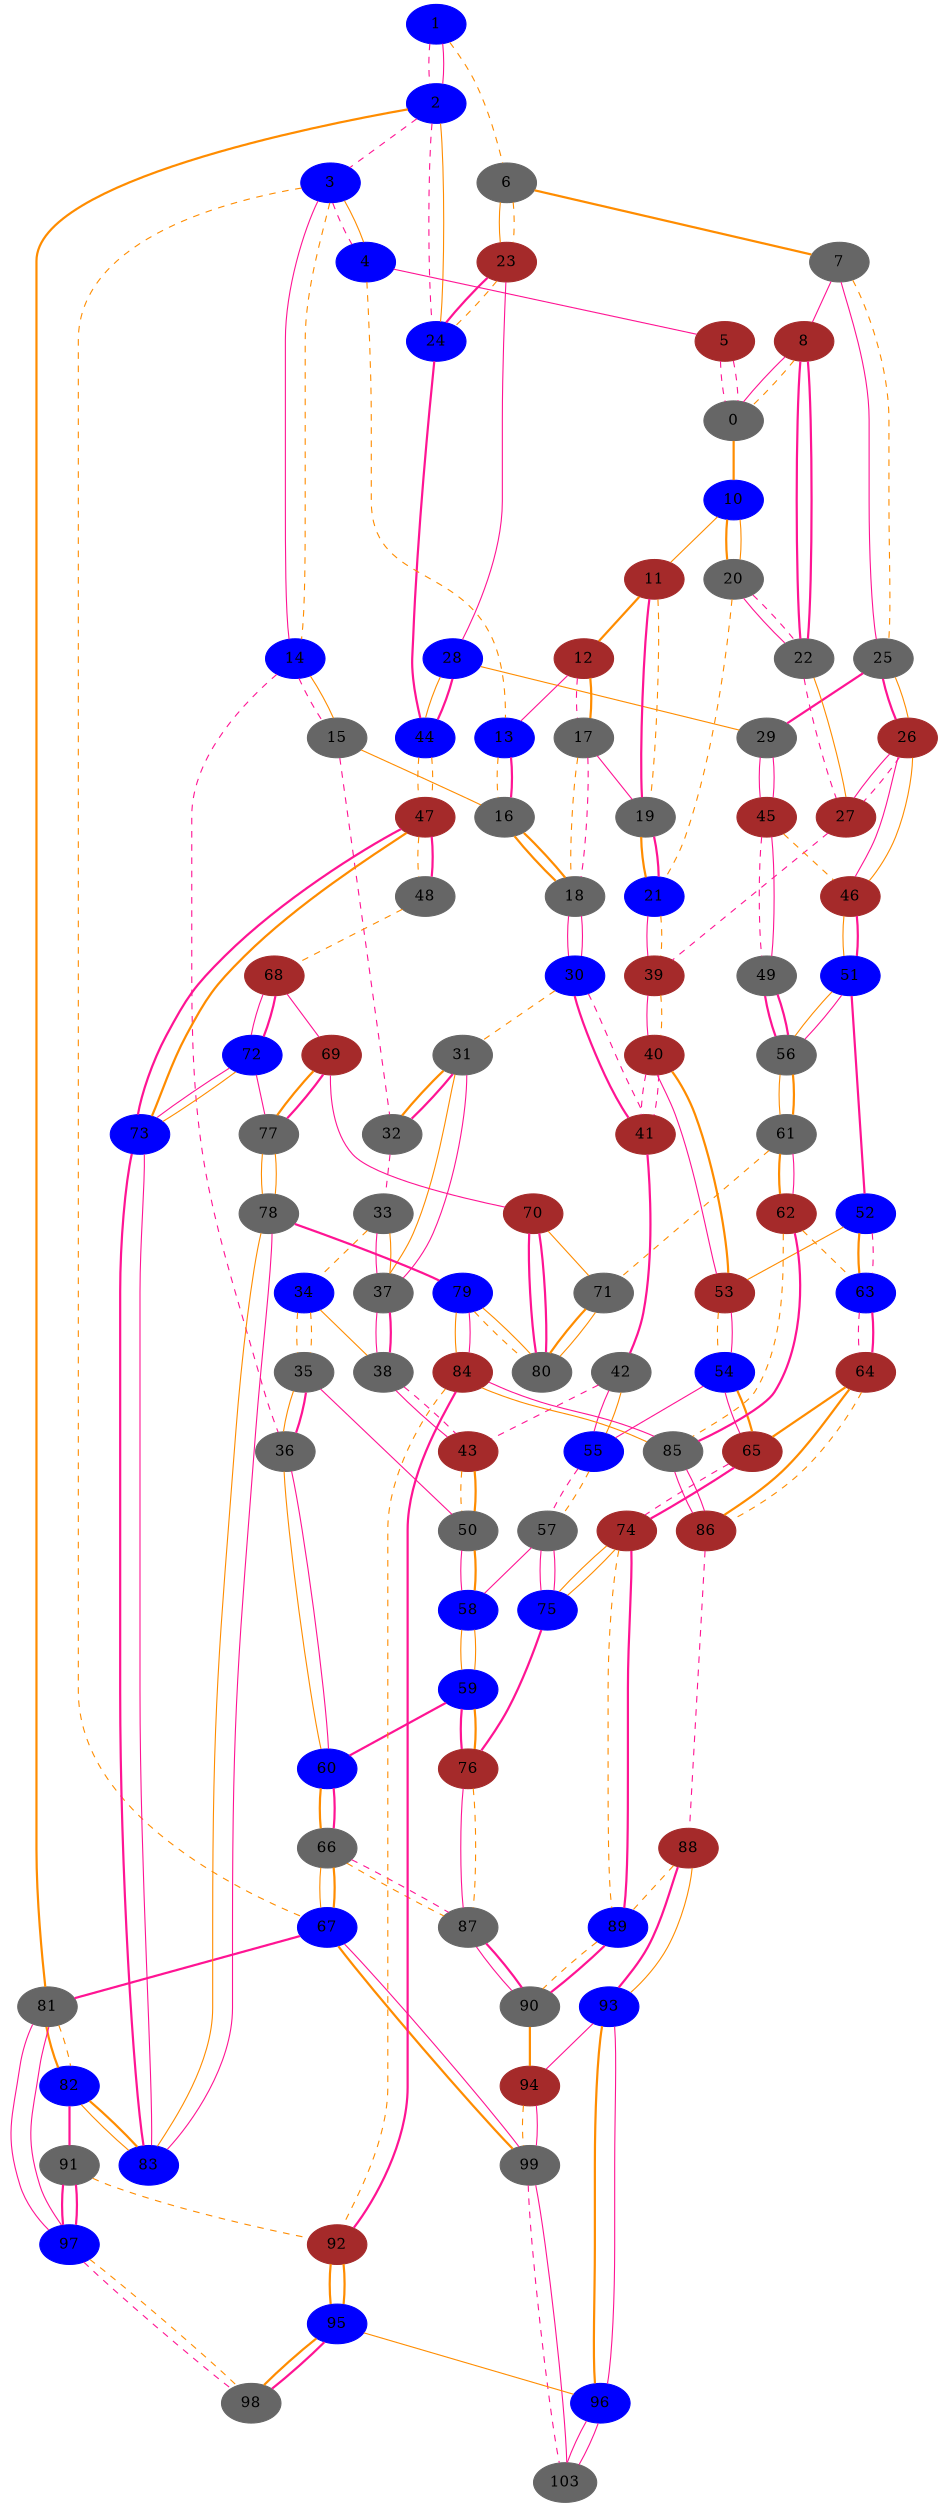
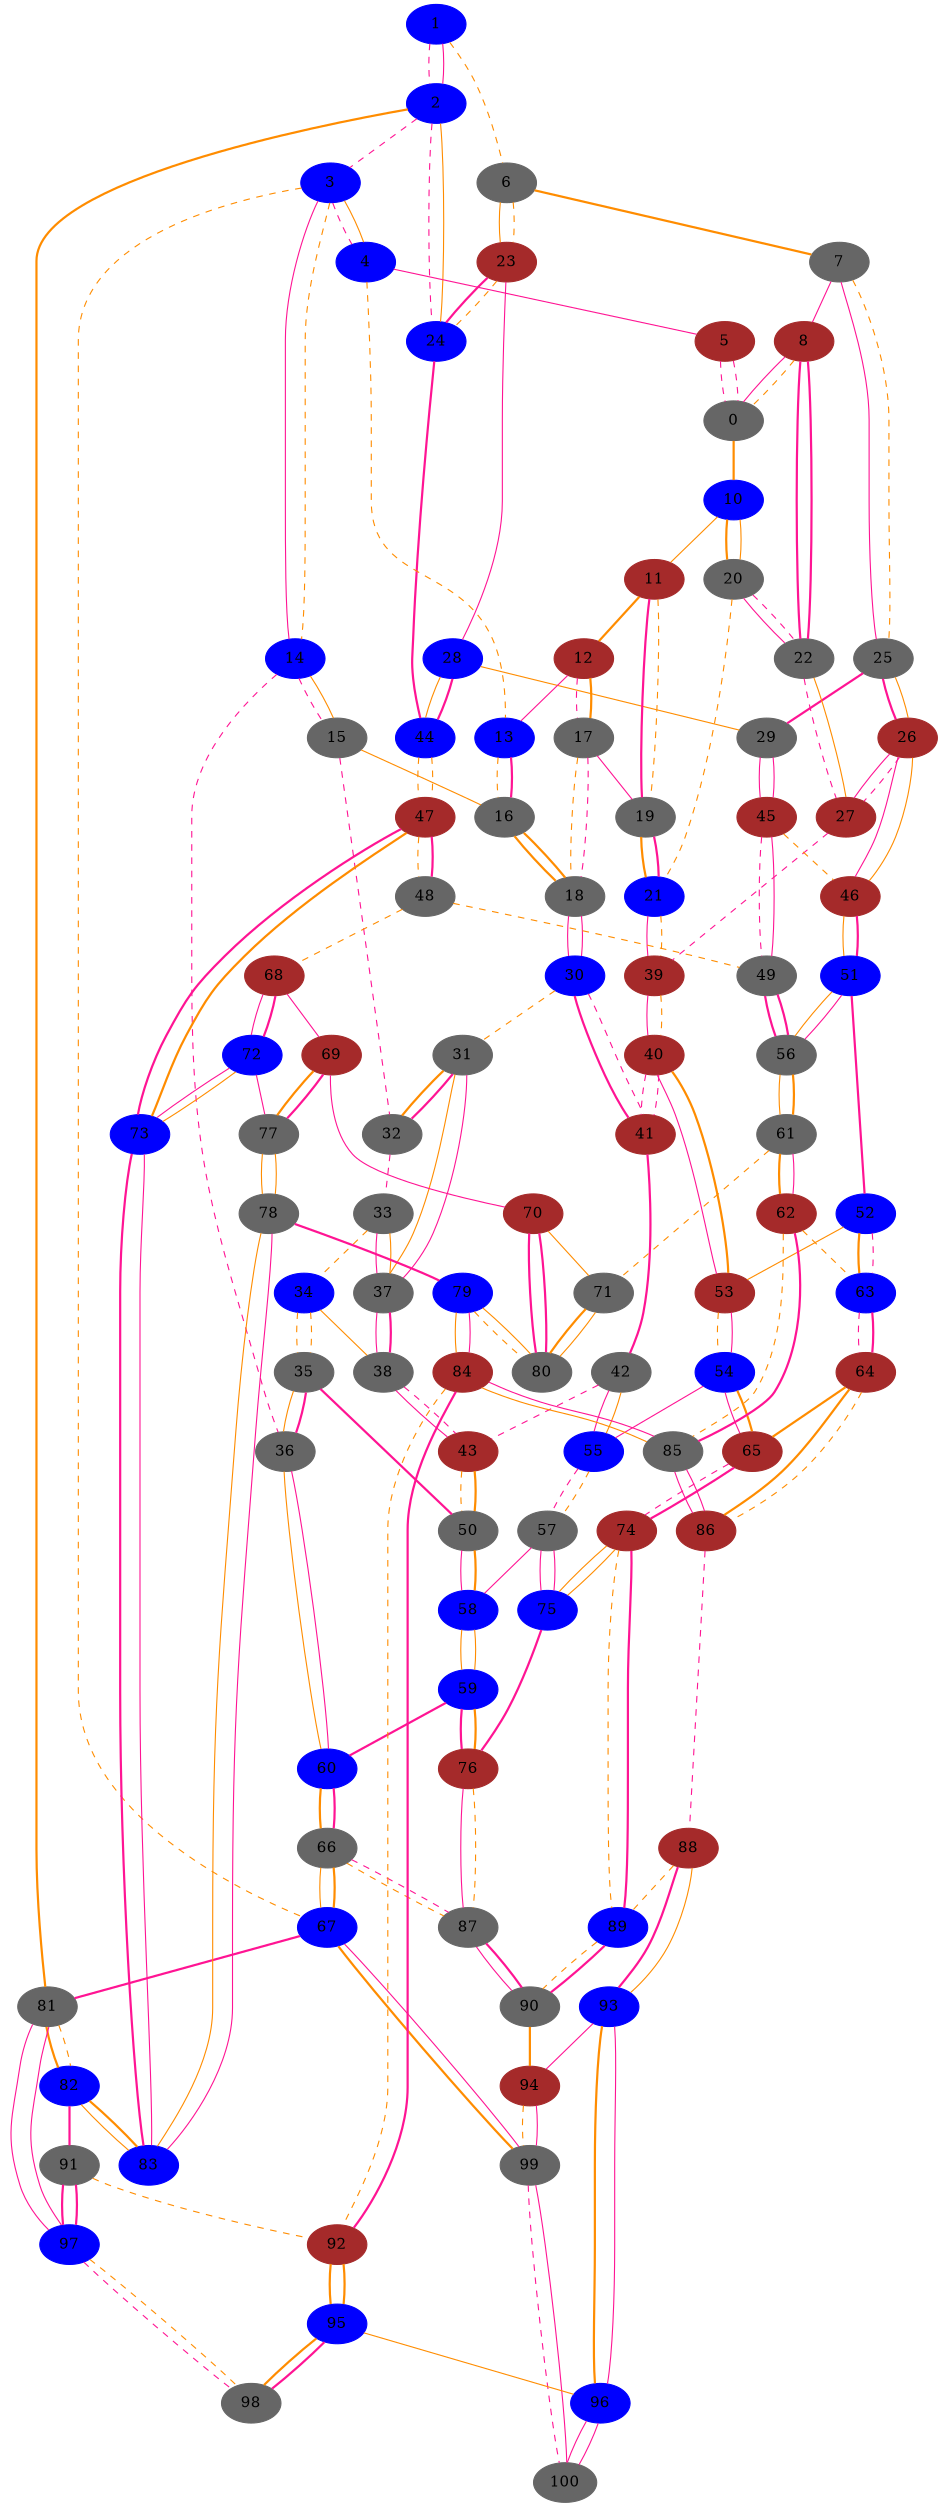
edge "48" -- "49": added
edge "35" -- "50": style solid -> bold
node "103": label "103" -> "100"
